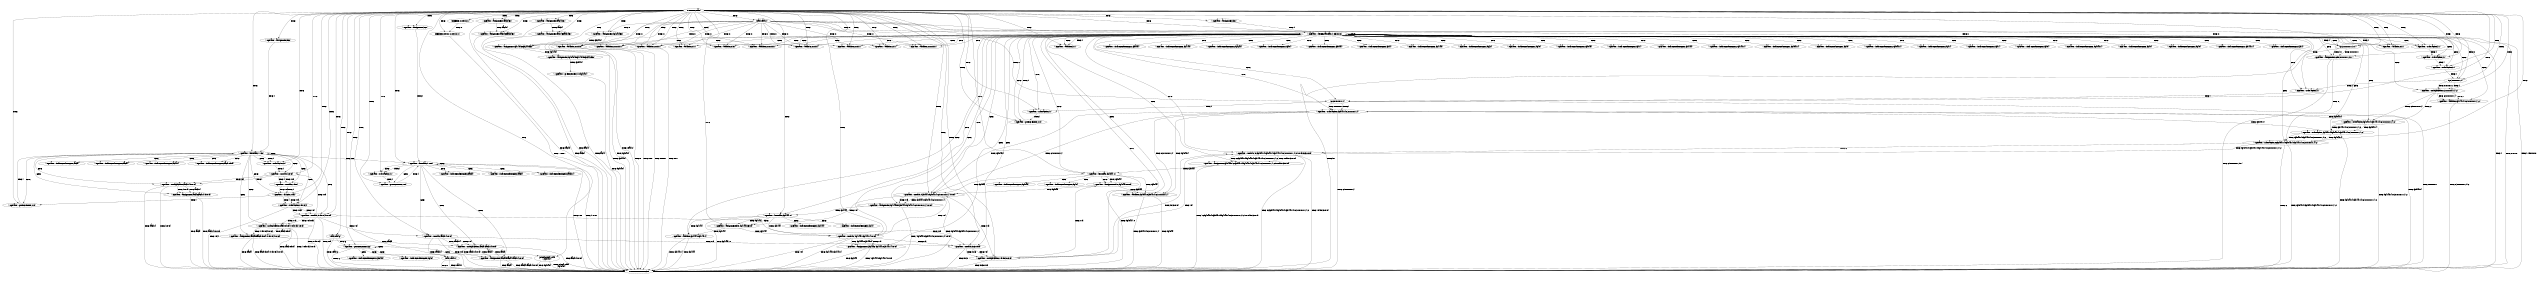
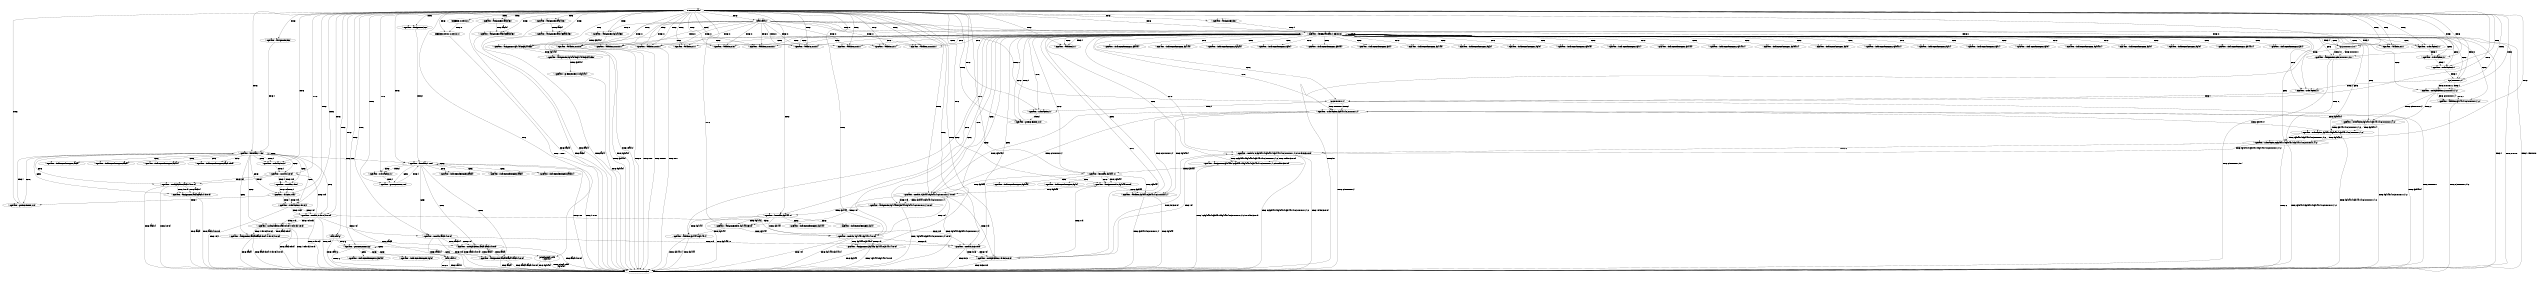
edge "(METHOD,main)" -> "(<operator>.assignmentPlus,dp[0][i]+=Md)": added, label "DDG:"
edge "(<operator>.lessEqualsThan,i<=n+n+n)" -> "(<operator>.assignment,dp[2][i]=(dp[1][i]+dp[1][i-1])%Md)": reversed
edge "(<operator>.lessThan,dp[0][i]<0)" -> "(METHOD_RETURN,int)": removed, label "DDG: dp[0][i]<0"
